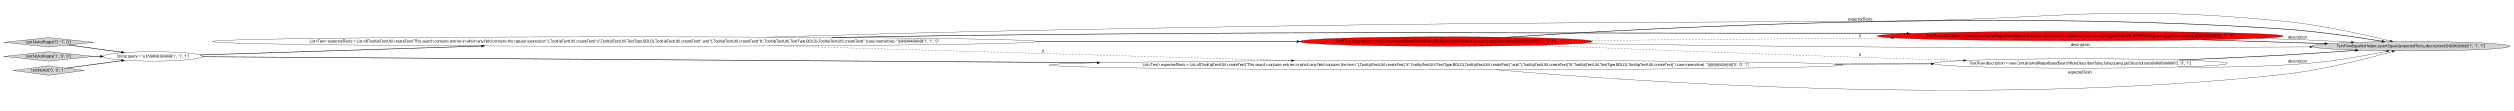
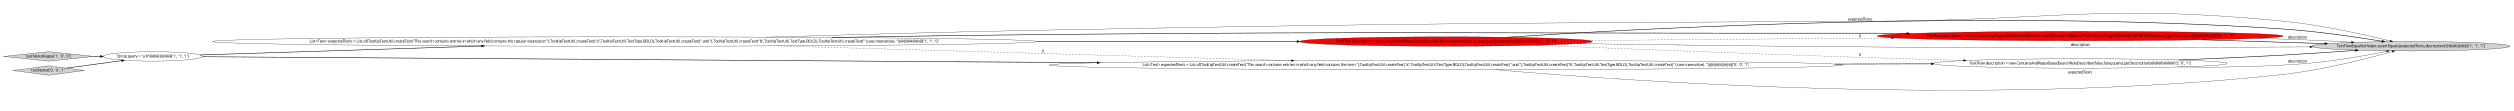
node "testNoAstRegex['0', '1', '0']": removed
